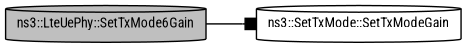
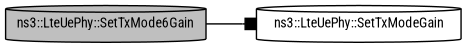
node "ns3::SetTxMode::SetTxModeGain": label "ns3::SetTxMode::SetTxModeGain" -> "ns3::LteUePhy::SetTxModeGain"
